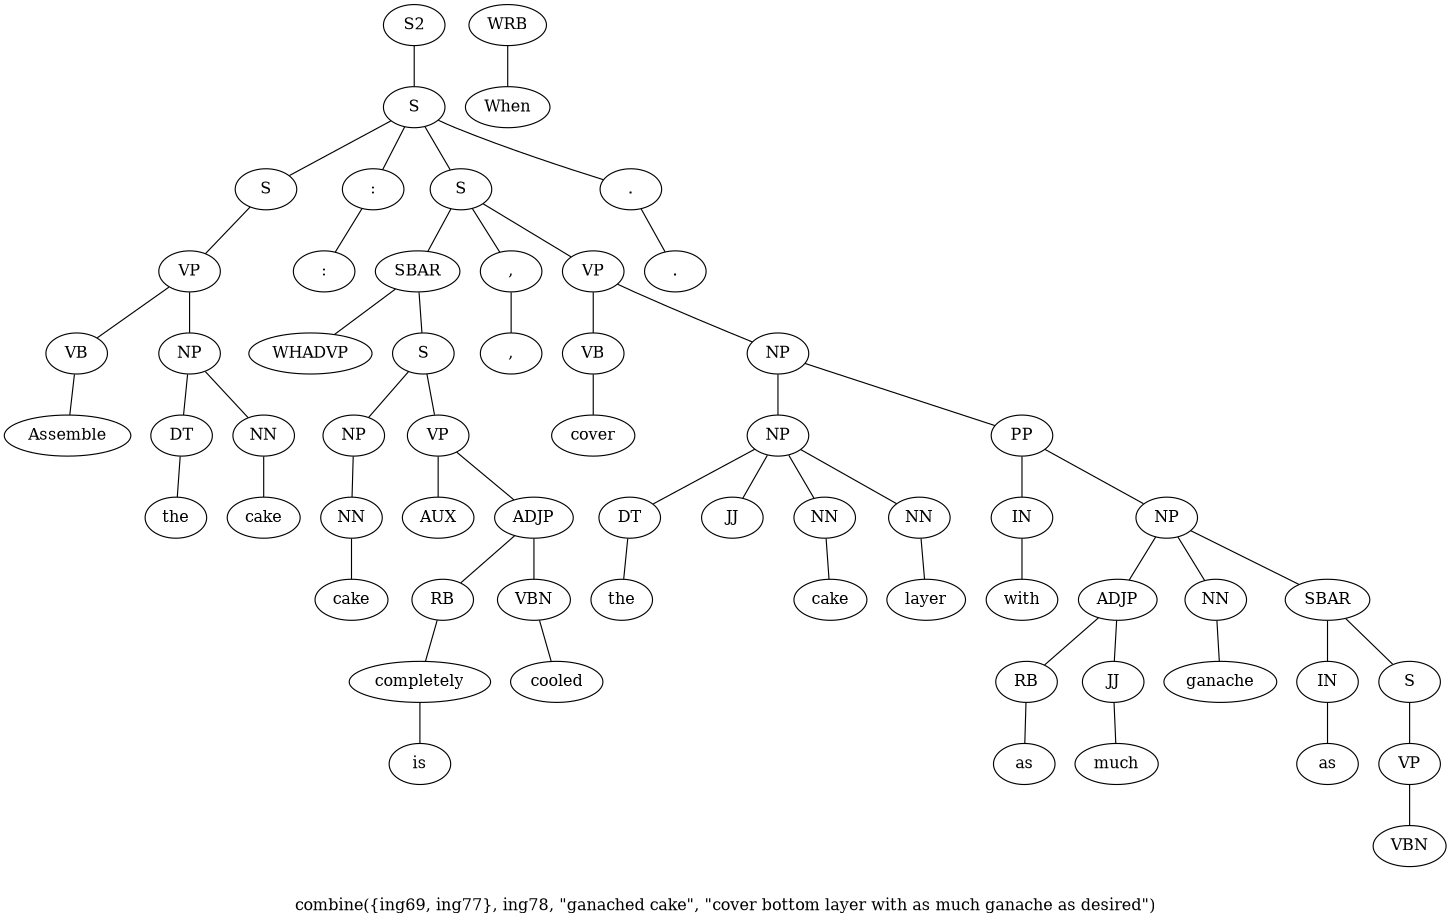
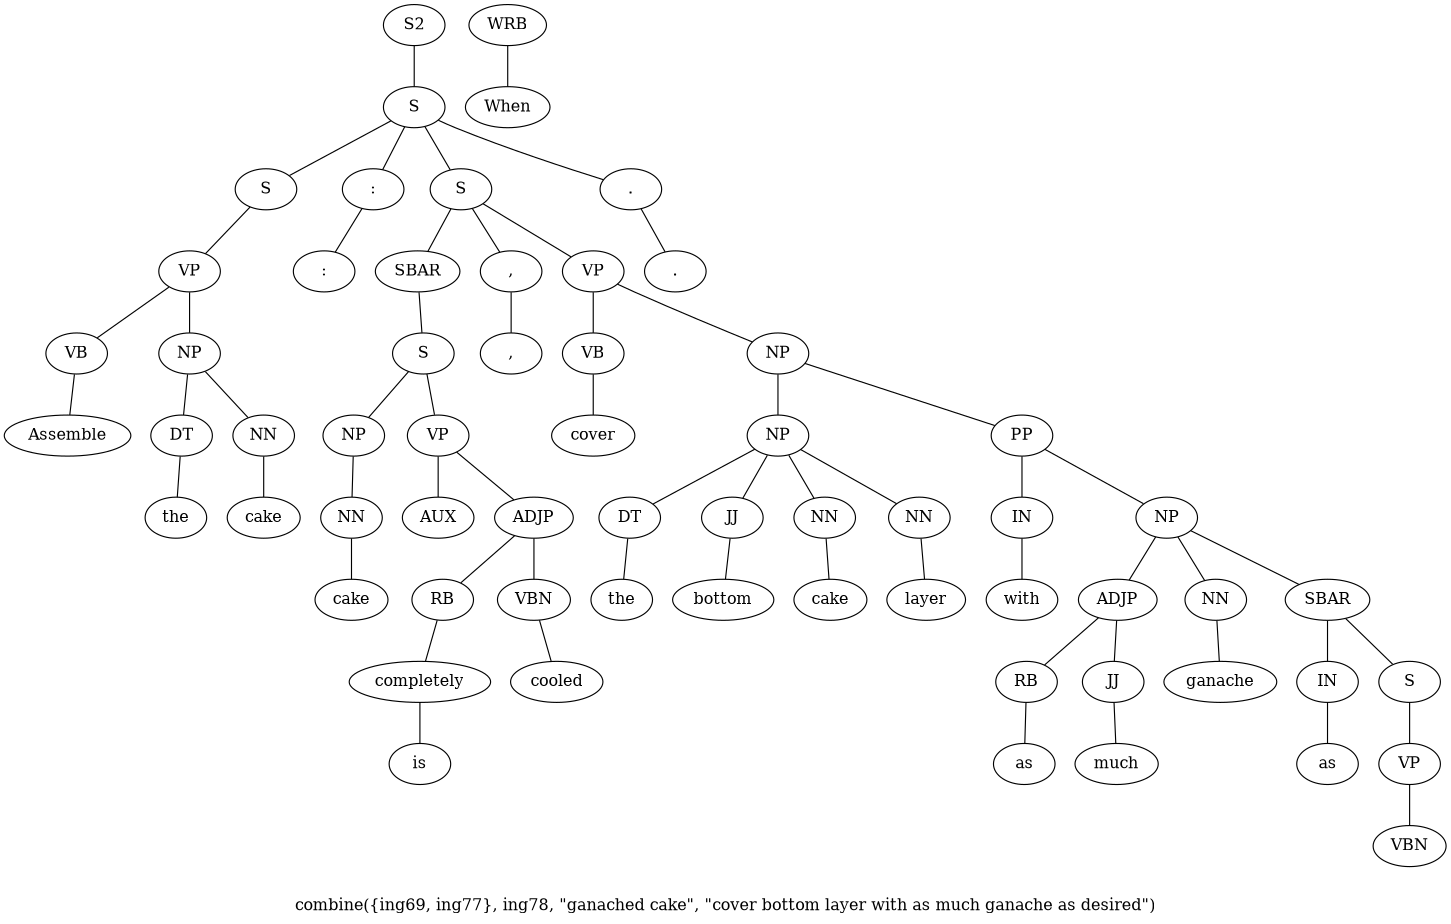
node "WHADVP": removed
node "bottom": added
